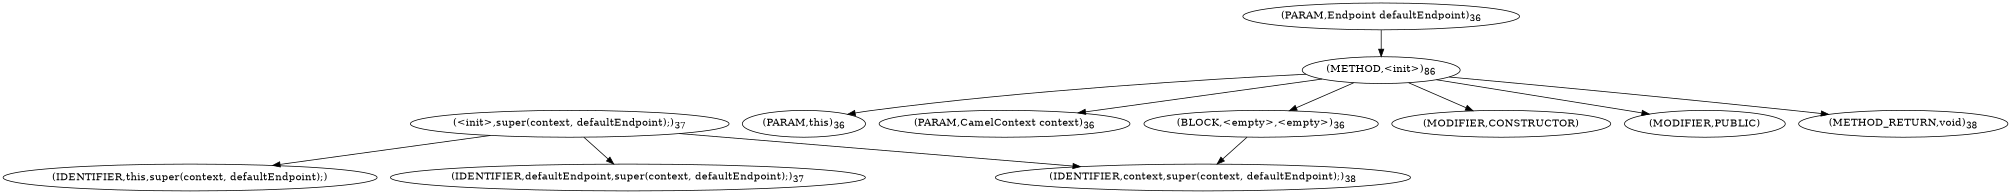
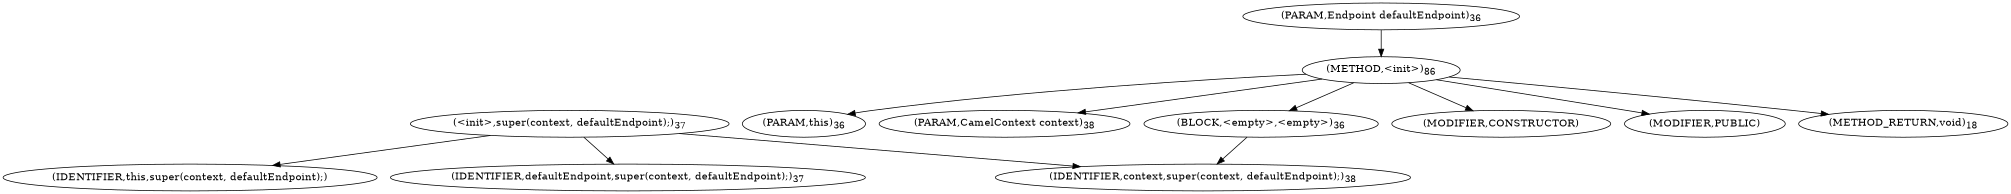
node "(PARAM,CamelContext context)": text "36" -> "38"
node "(METHOD_RETURN,void)": text "38" -> "18"
